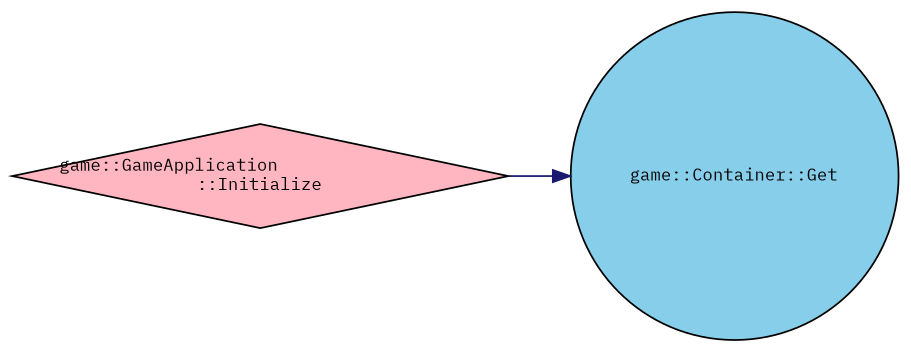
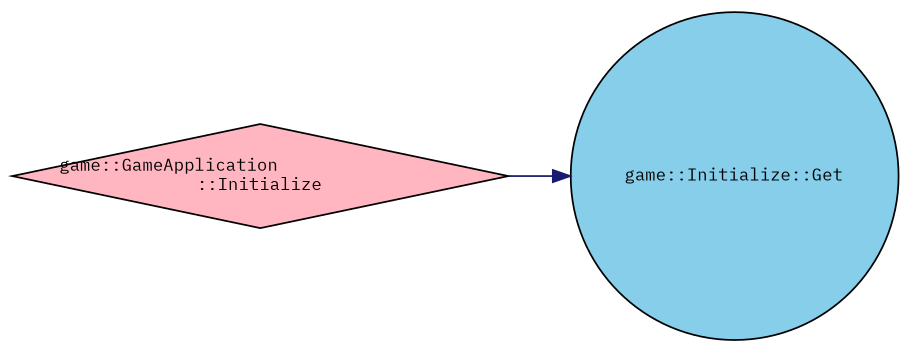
node "game::Container::Get": label "game::Container::Get" -> "game::Initialize::Get"
